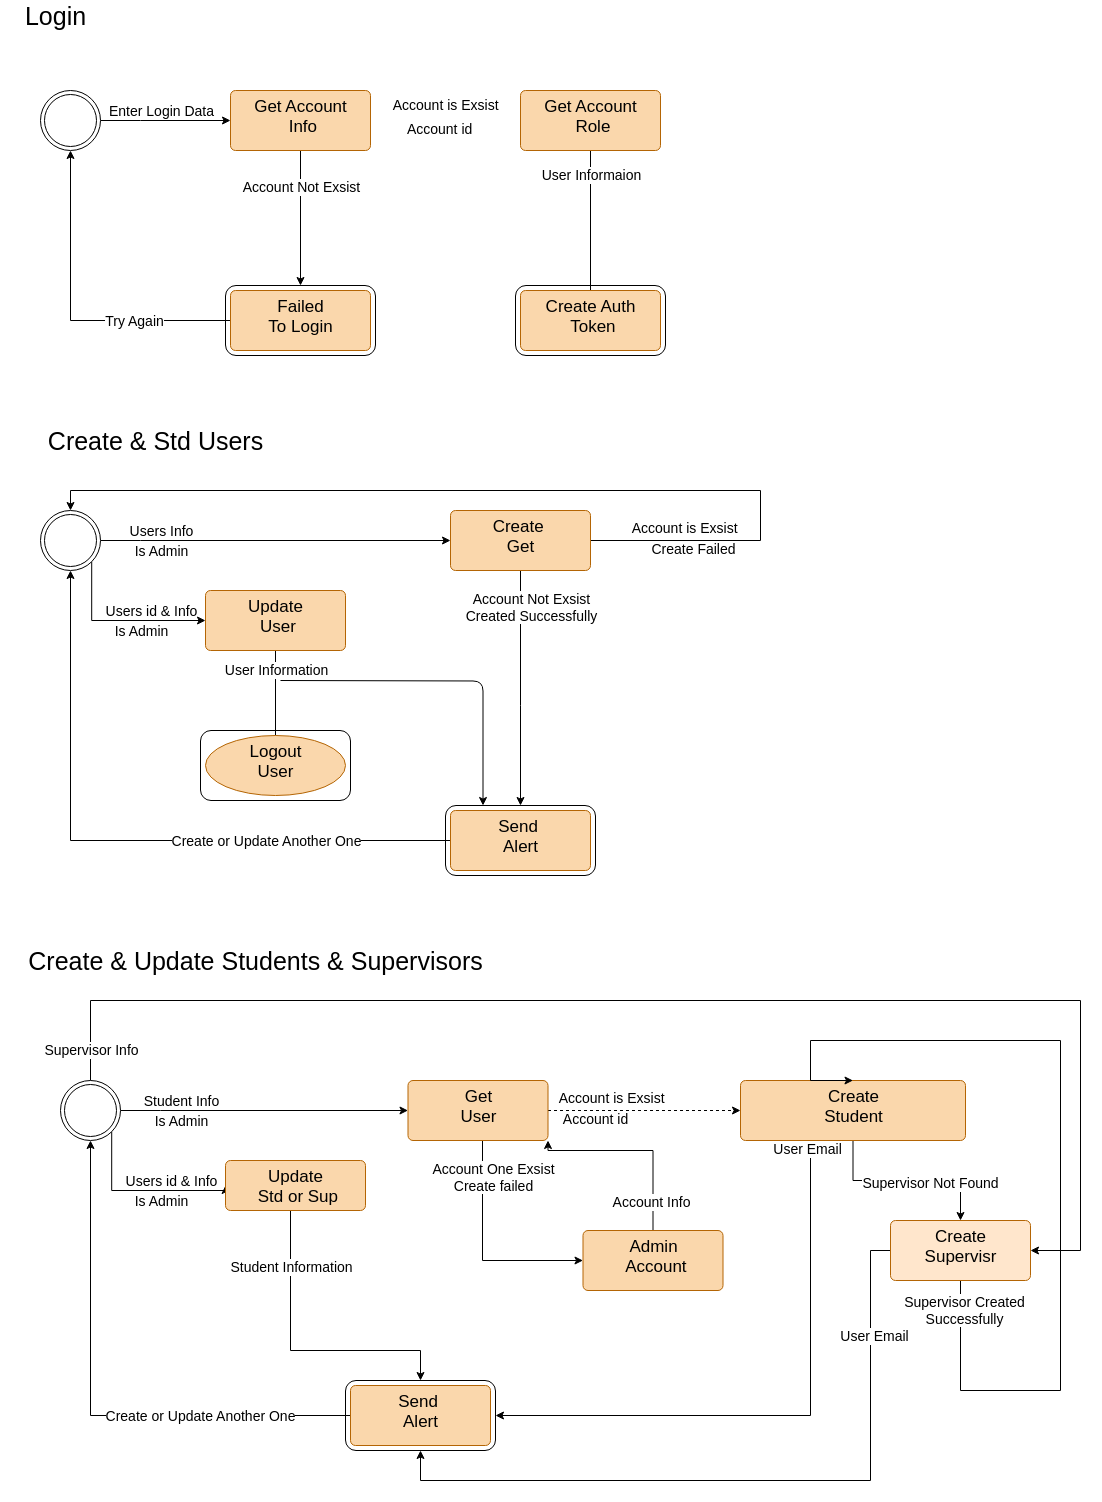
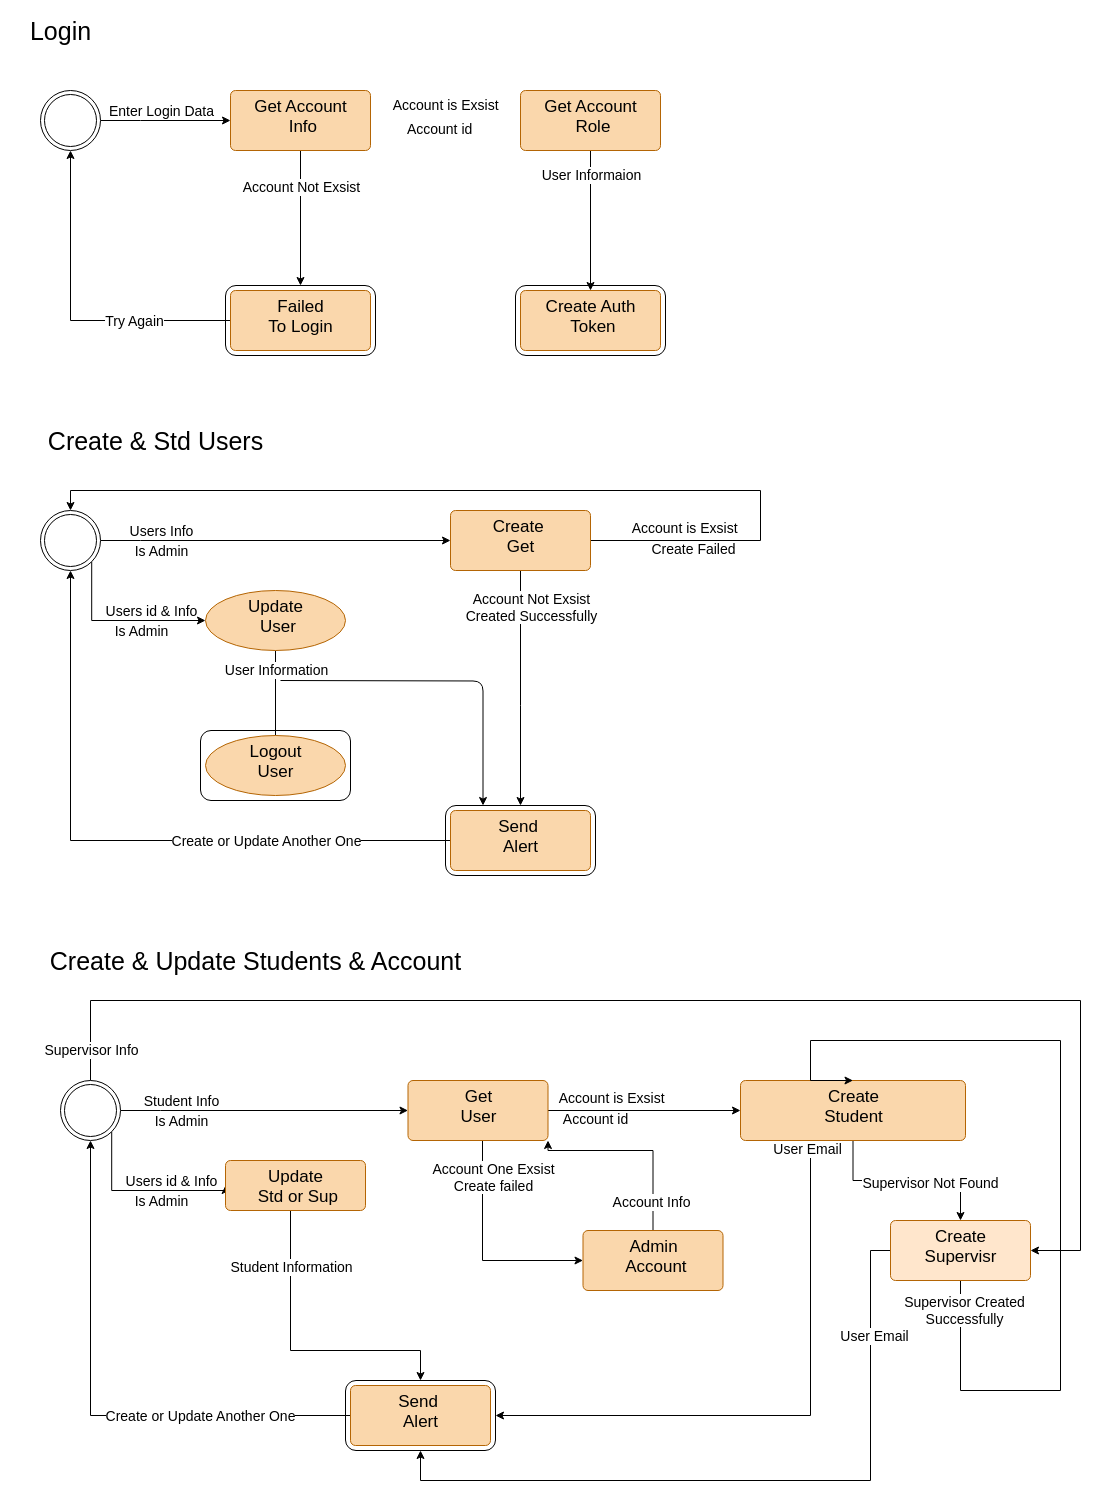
node "Login": moved (56, 16) -> (61, 31)
edge "Get Account Role" -- "Create Auth Token": arrowhead none -> classic
node "Update User": shape rounded rectangle -> ellipse
node "Create & Update Students & Supervisors": label "Create & Update Students & Supervisors" -> "Create & Update Students & Account"
edge "Get User" -> "Create Student": style dashed -> solid
